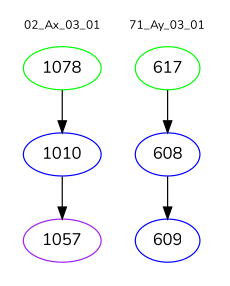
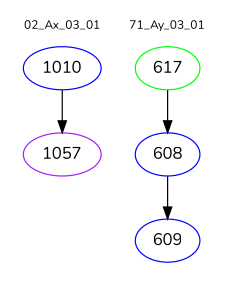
node "1078": removed
